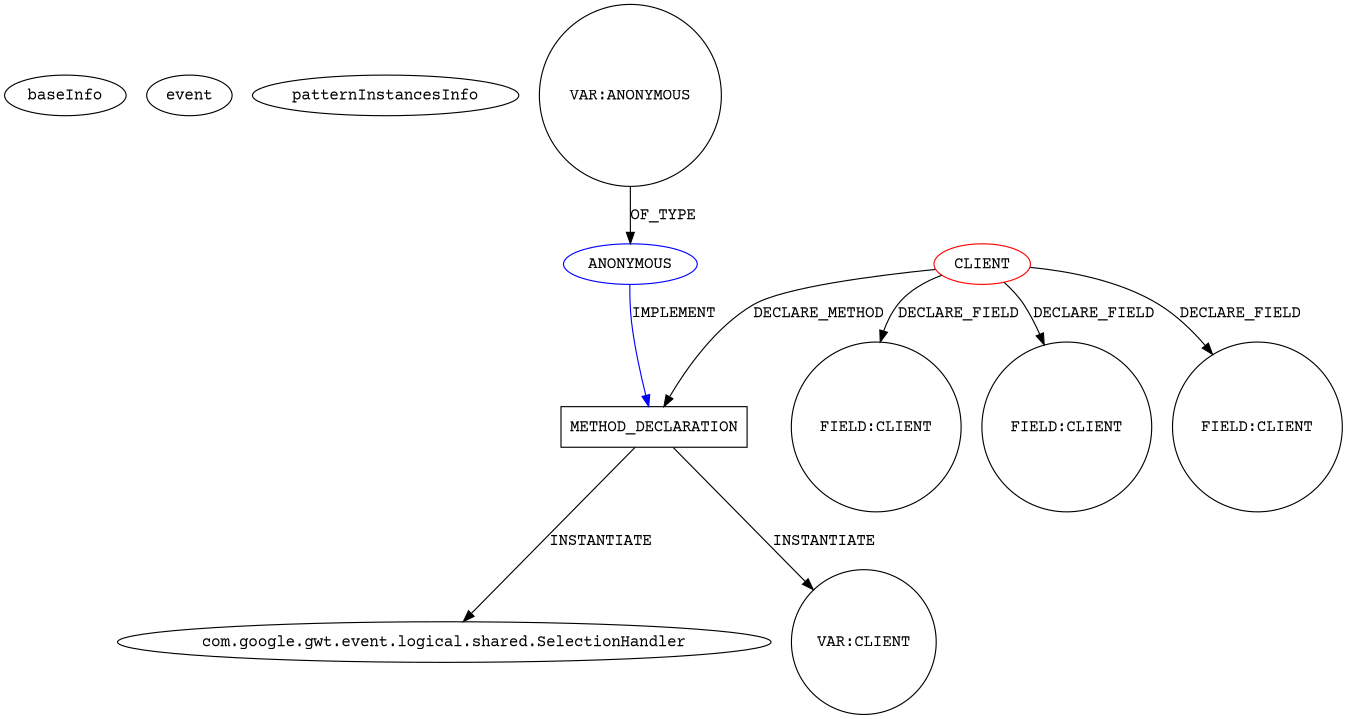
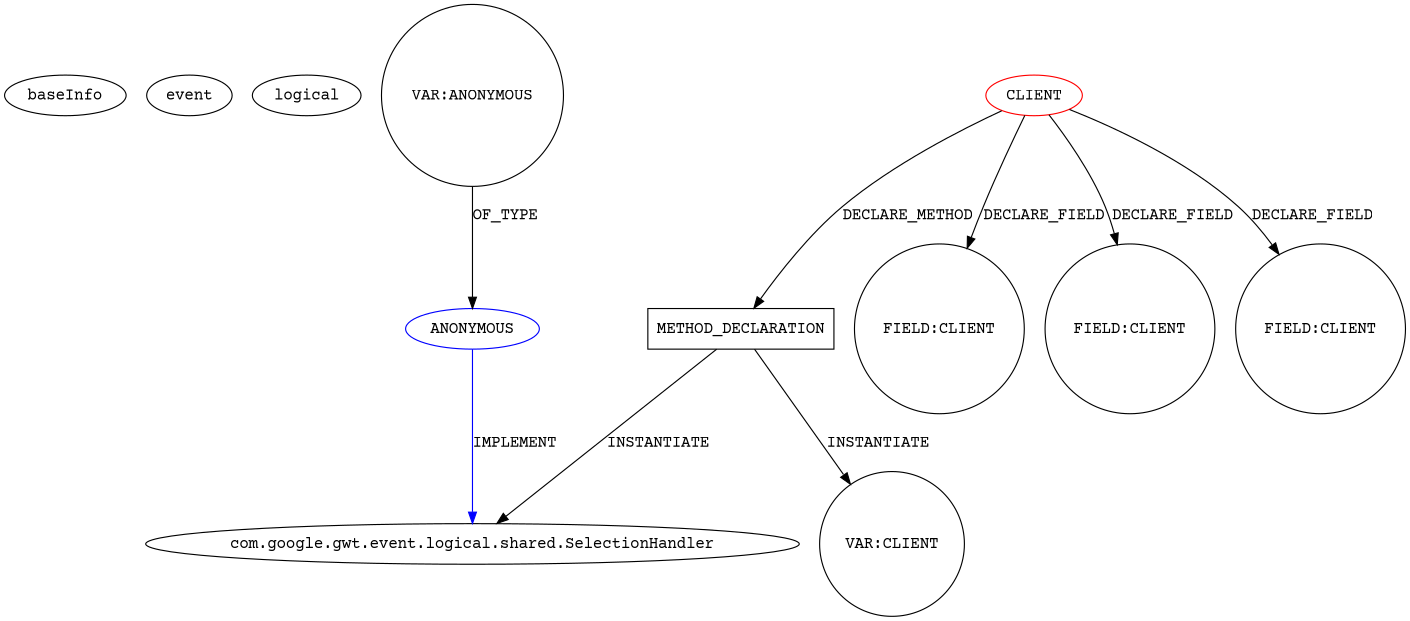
node "patternInstancesInfo": label "patternInstancesInfo" -> "logical"
edge "ANONYMOUS" -> "METHOD_DECLARATION": now "ANONYMOUS" -> "com.google.gwt.event.logical.shared.SelectionHandler"
